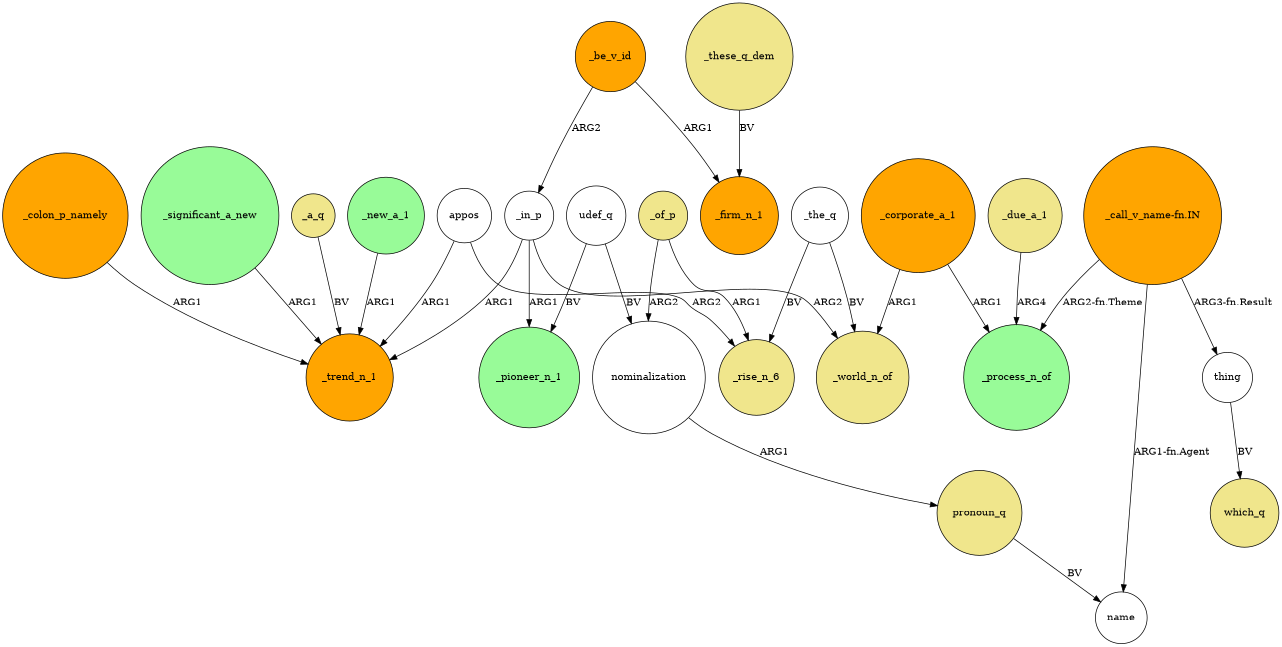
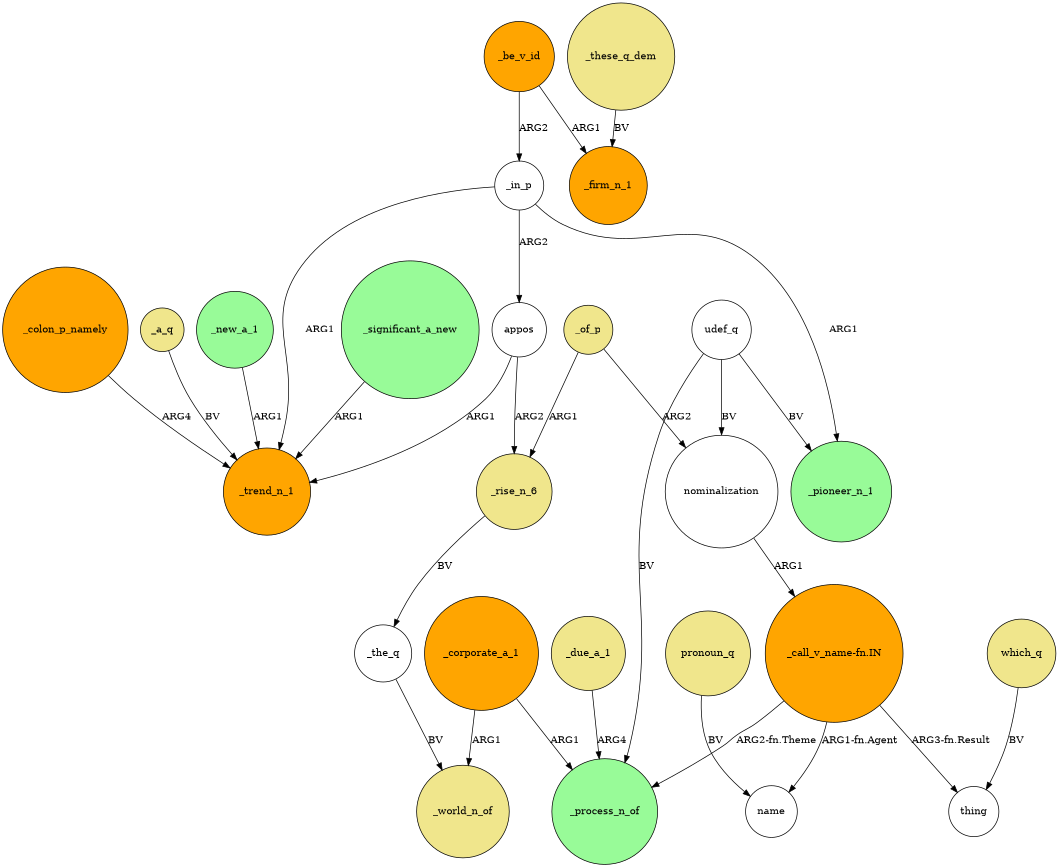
edge "_the_q" -> "_rise_n_6": reversed
edge "_in_p" -> "_world_n_of": now "_in_p" -> "appos"
edge "_colon_p_namely" -> "_trend_n_1": label "ARG1" -> "ARG4"
edge "thing" -> "which_q": reversed
edge "nominalization" -> "pronoun_q": now "nominalization" -> "_call_v_name-fn.IN"
edge "udef_q" -> "_process_n_of": added, label "BV"
